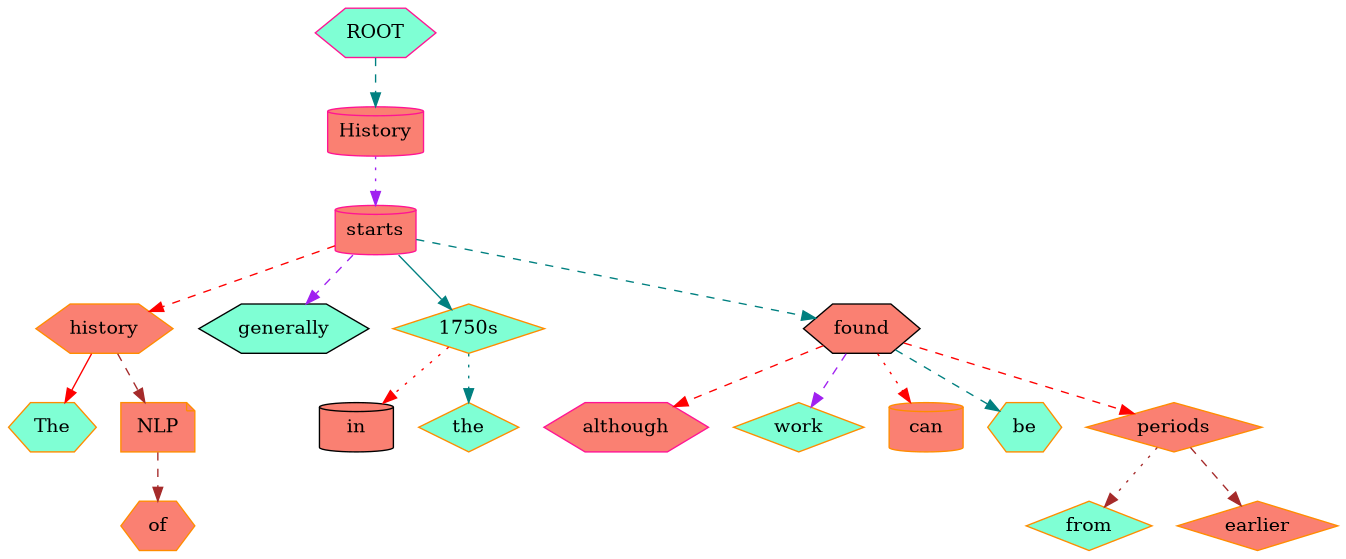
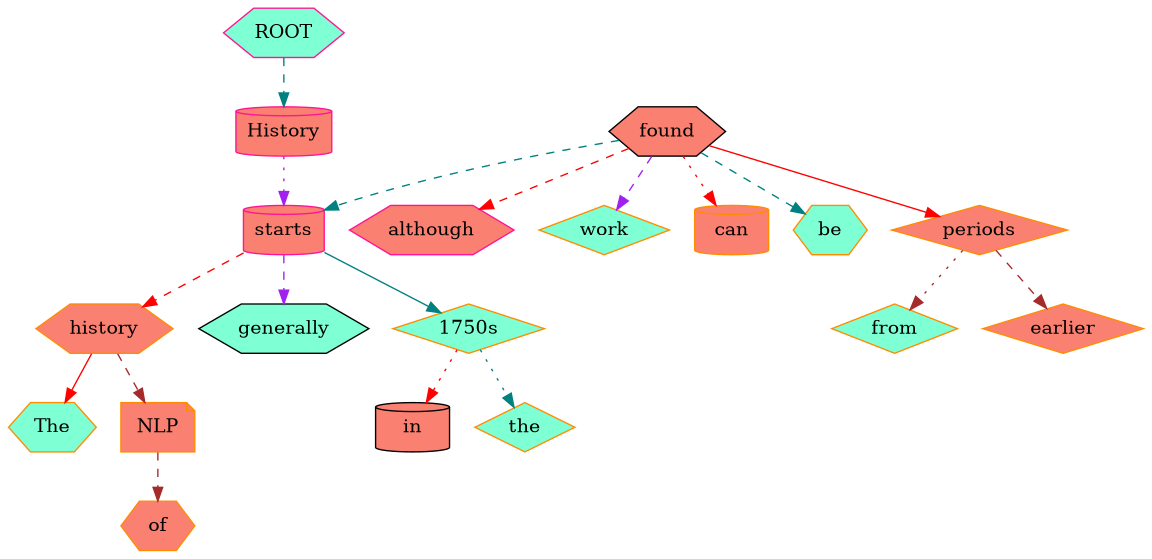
edge "starts" -> "found": reversed
edge "found" -> "periods": style dashed -> solid
